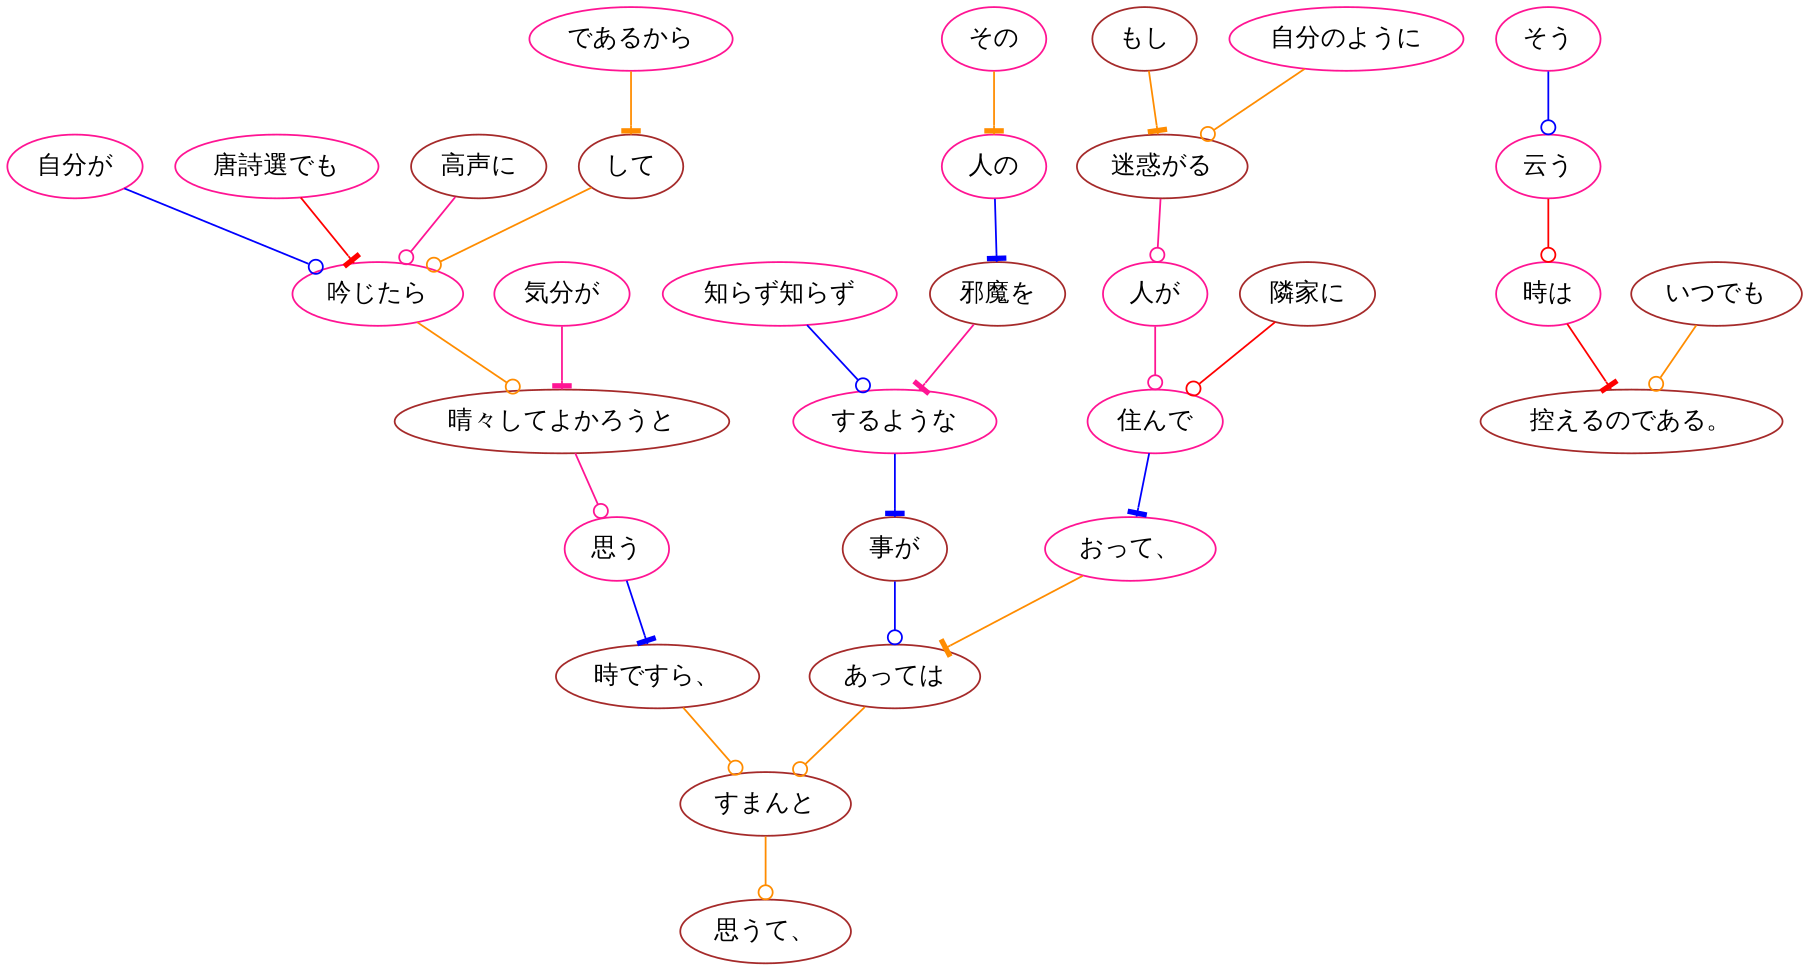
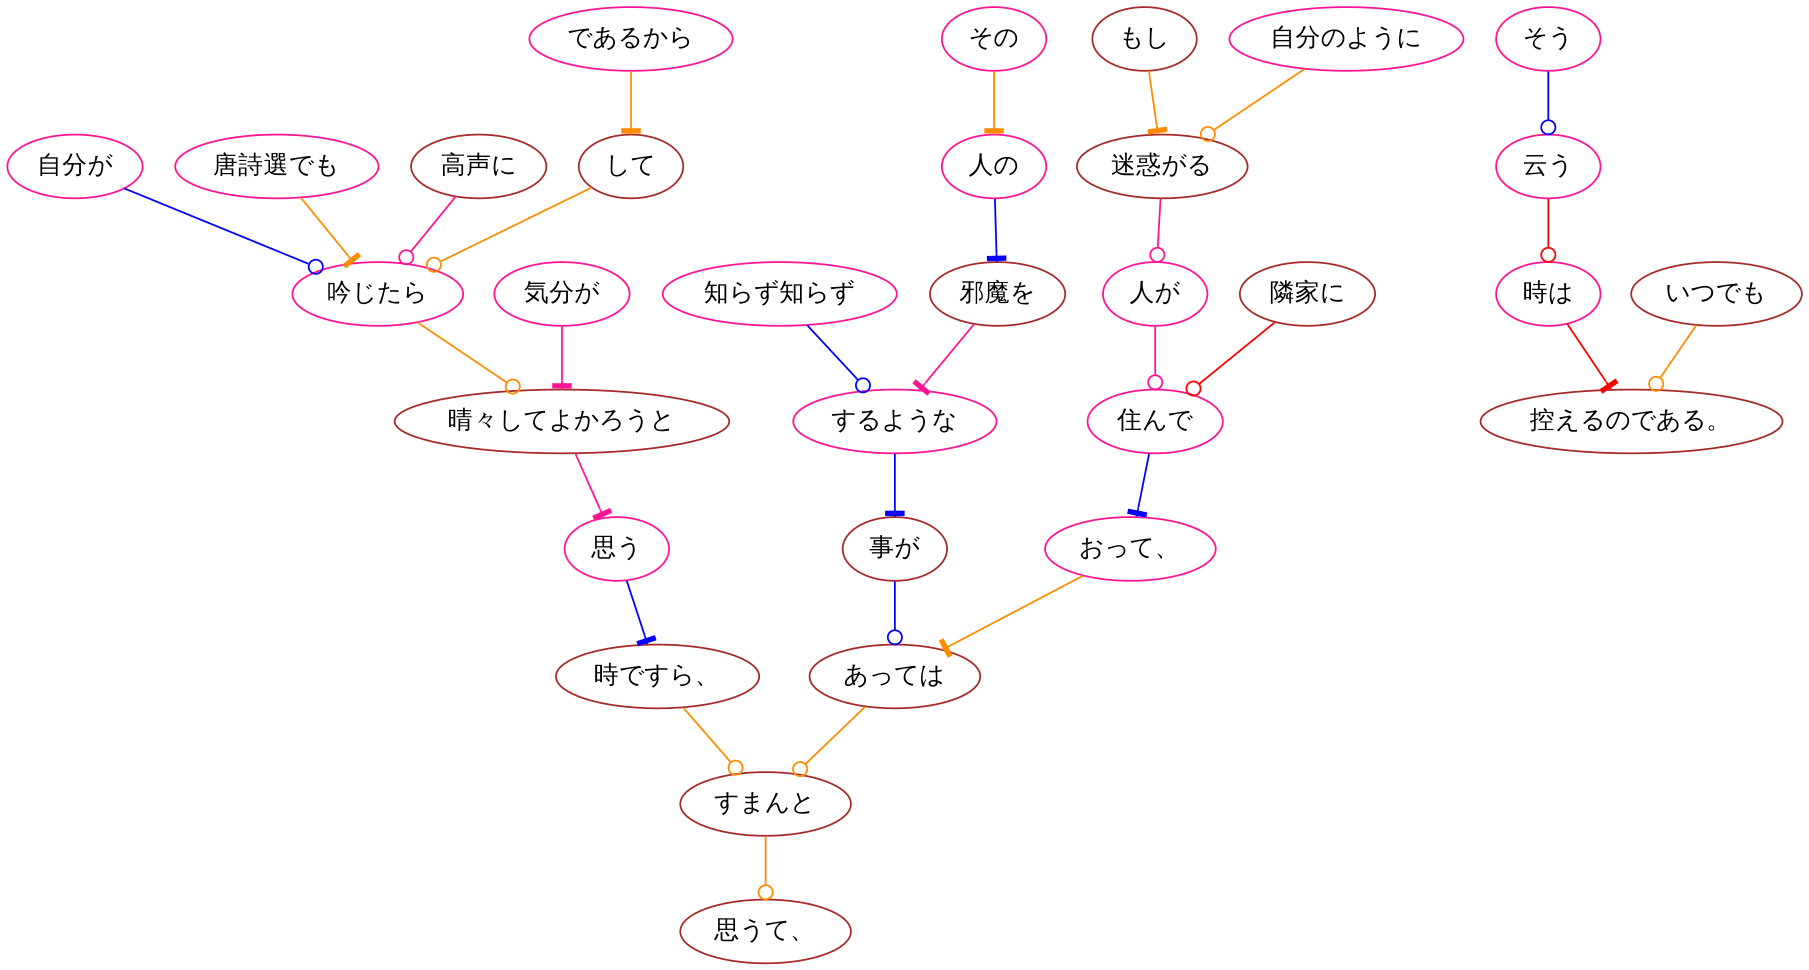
edge "唐詩選でも" -> "吟じたら": color red -> darkorange
edge "晴々してよかろうと" -> "思う": arrowhead odot -> tee
